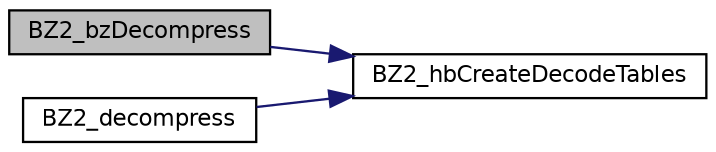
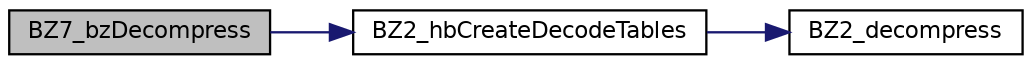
node "BZ2_bzDecompress": label "BZ2_bzDecompress" -> "BZ7_bzDecompress"
edge "BZ2_decompress" -> "BZ2_hbCreateDecodeTables": reversed
